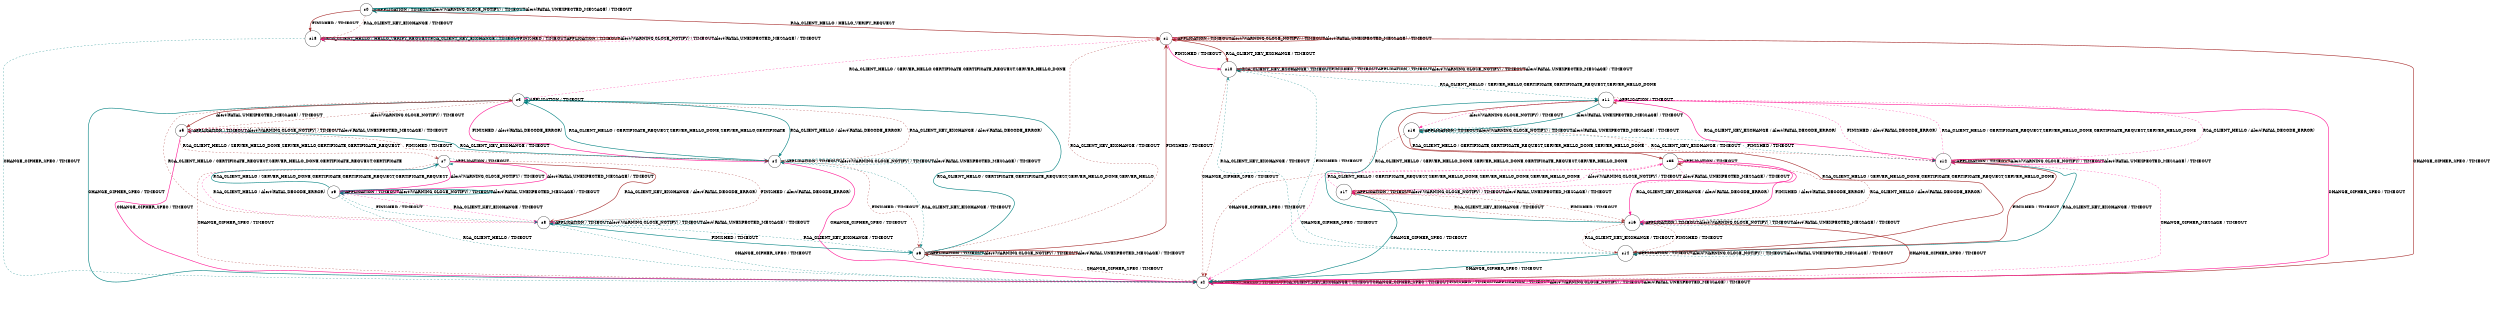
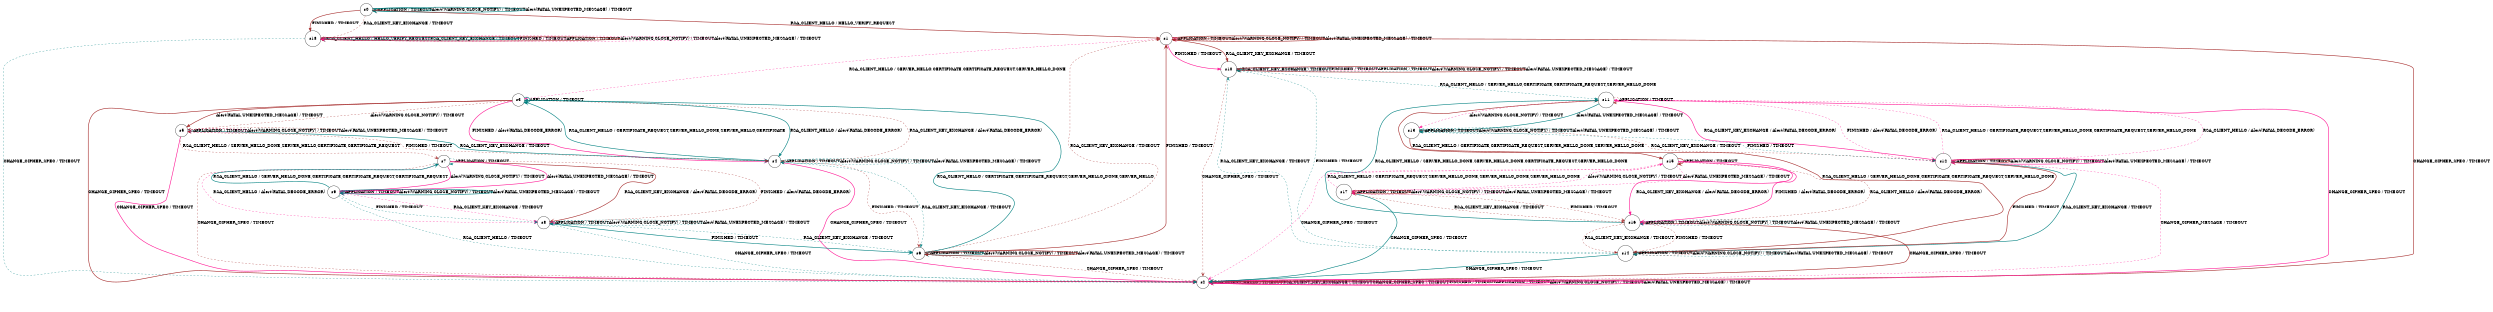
node "s35": label "s35" -> "s15"
edge "s8" -> "s3": removed, label "RSA_CLIENT_HELLO / CERTIFICATE_REQUEST,SERVER_HELLO_DONE,CERTIFICATE_REQUEST,CERTIFICATE"
edge "s13" -> "s2": removed, label "CHANGE_CIPHER_SPEC / TIMEOUT"
edge "s3" -> "s2": color teal -> brown
